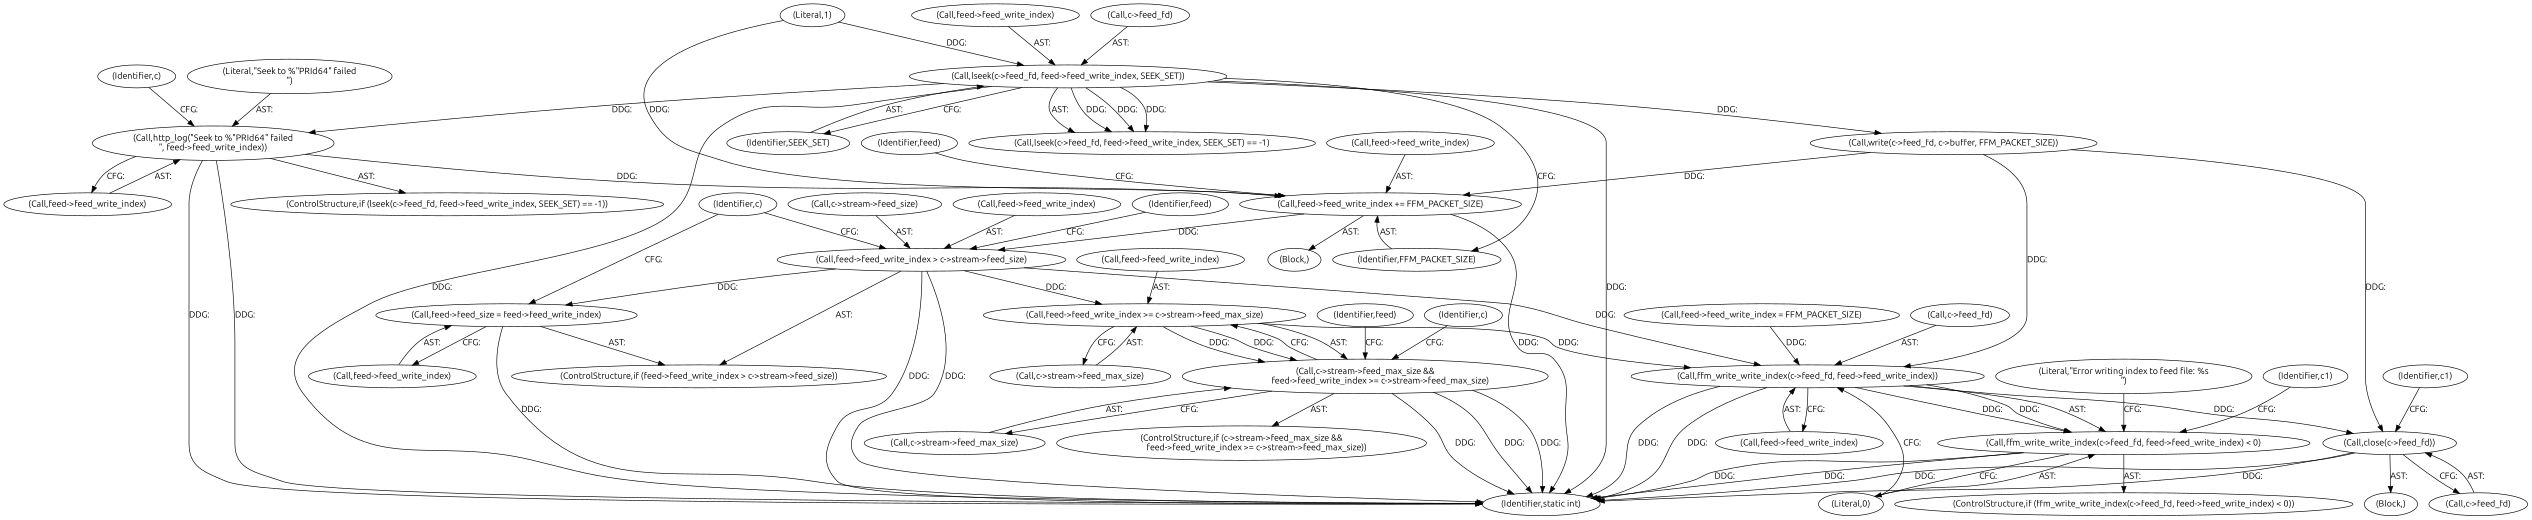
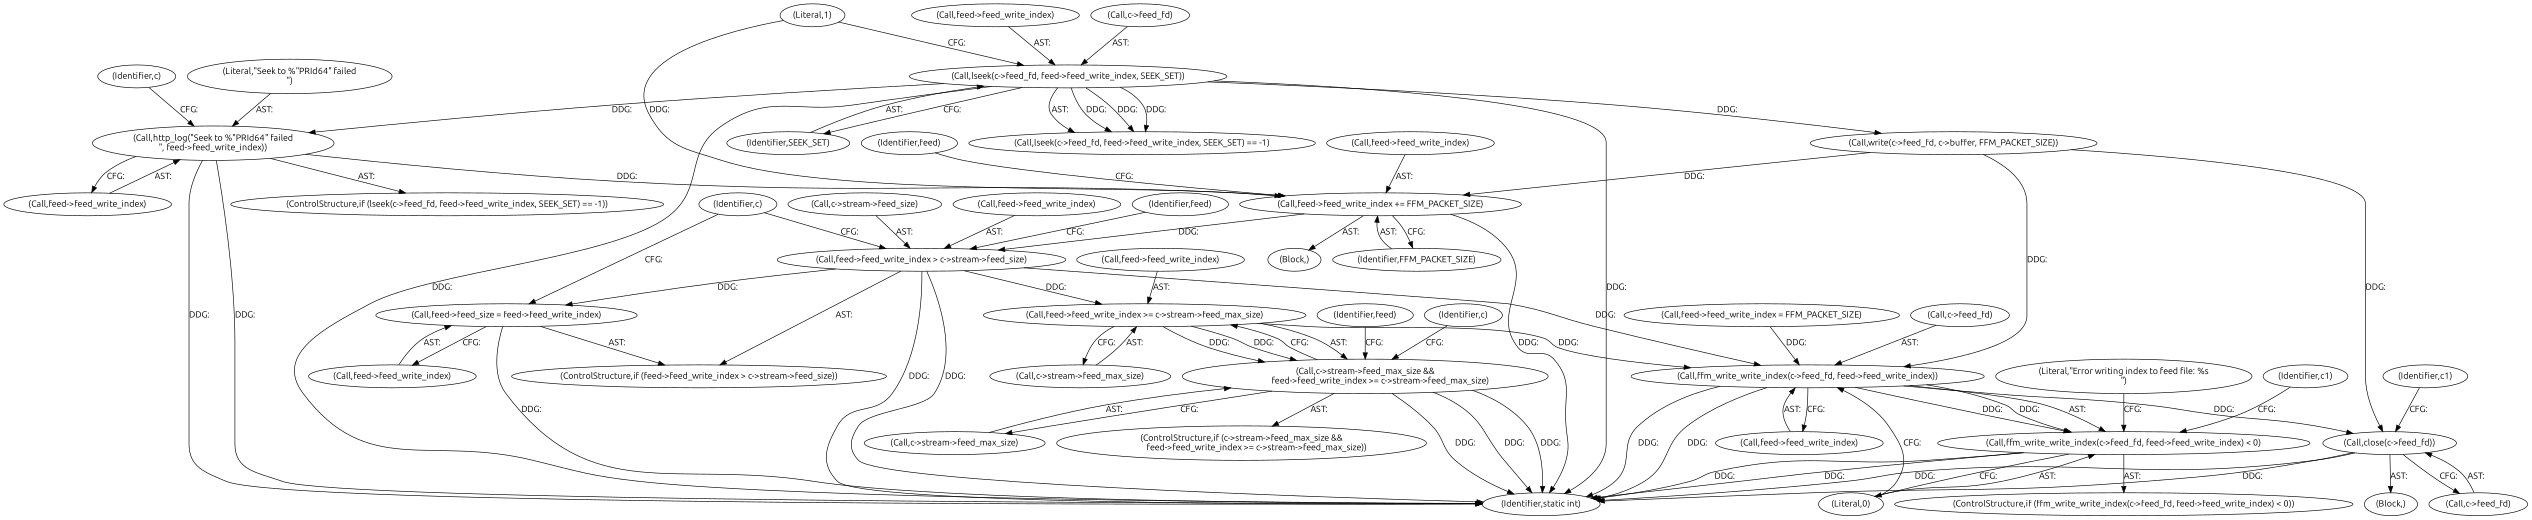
edge "(Literal,1)" -> "(Call,lseek(c->feed_fd, feed->feed_write_index, SEEK_SET))": label "DDG: " -> "CFG: "
edge "(Call,lseek(c->feed_fd, feed->feed_write_index, SEEK_SET))" -> "(Identifier,FFM_PACKET_SIZE)": now "(Call,feed->feed_write_index += FFM_PACKET_SIZE)" -> "(Identifier,FFM_PACKET_SIZE)"
